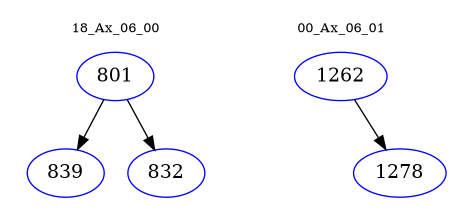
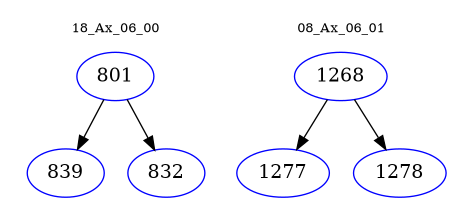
cluster "00_Ax_06_01": label "00_Ax_06_01" -> "08_Ax_06_01"
node "1262": label "1262" -> "1268"
node "1277": added
